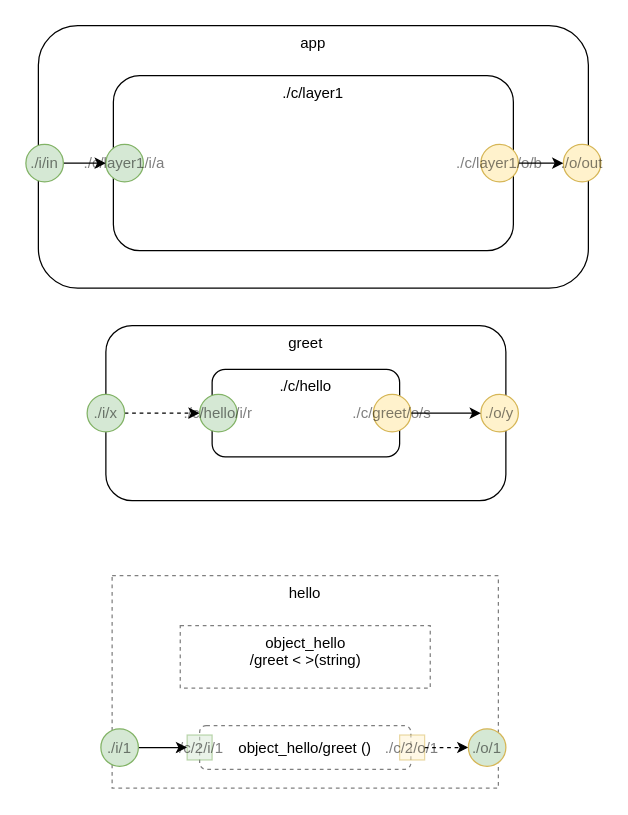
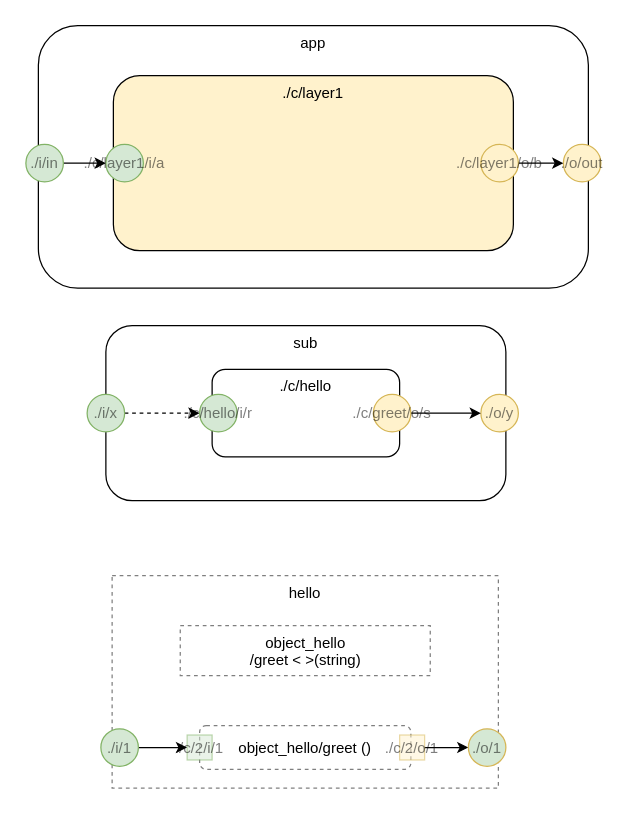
node "./c/layer1": fillcolor #ffffff -> #fff2cc
node "greet": label "greet" -> "sub"
node "object_hello /greet < >(string)": size 250x63 -> 250x50
edge "./c/2/o/1" -> "./o/1": style dashed -> solid
